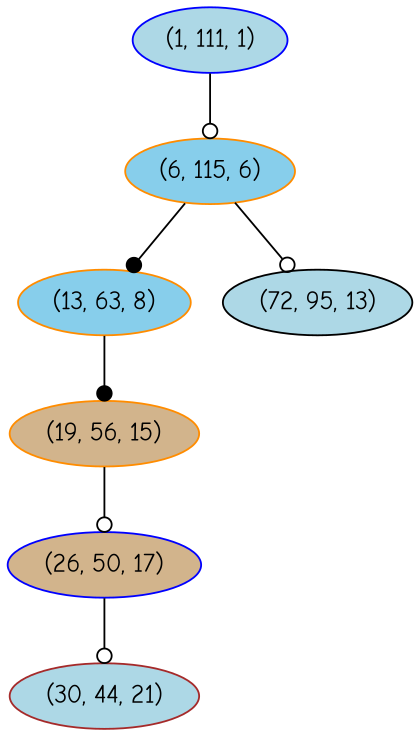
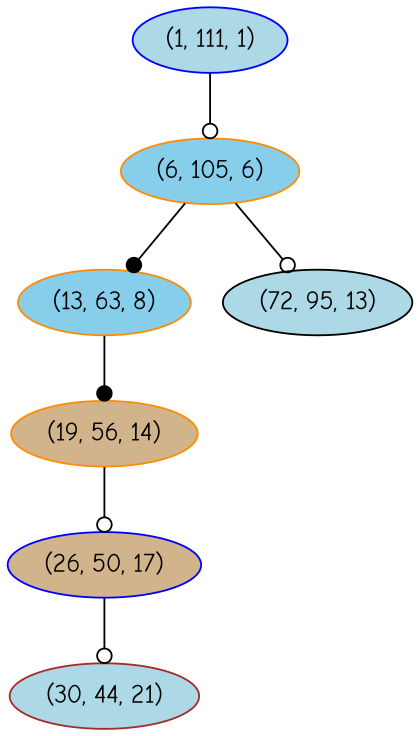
node "(6, 115, 6)": label "(6, 115, 6)" -> "(6, 105, 6)"
node "(19, 56, 15)": label "(19, 56, 15)" -> "(19, 56, 14)"
